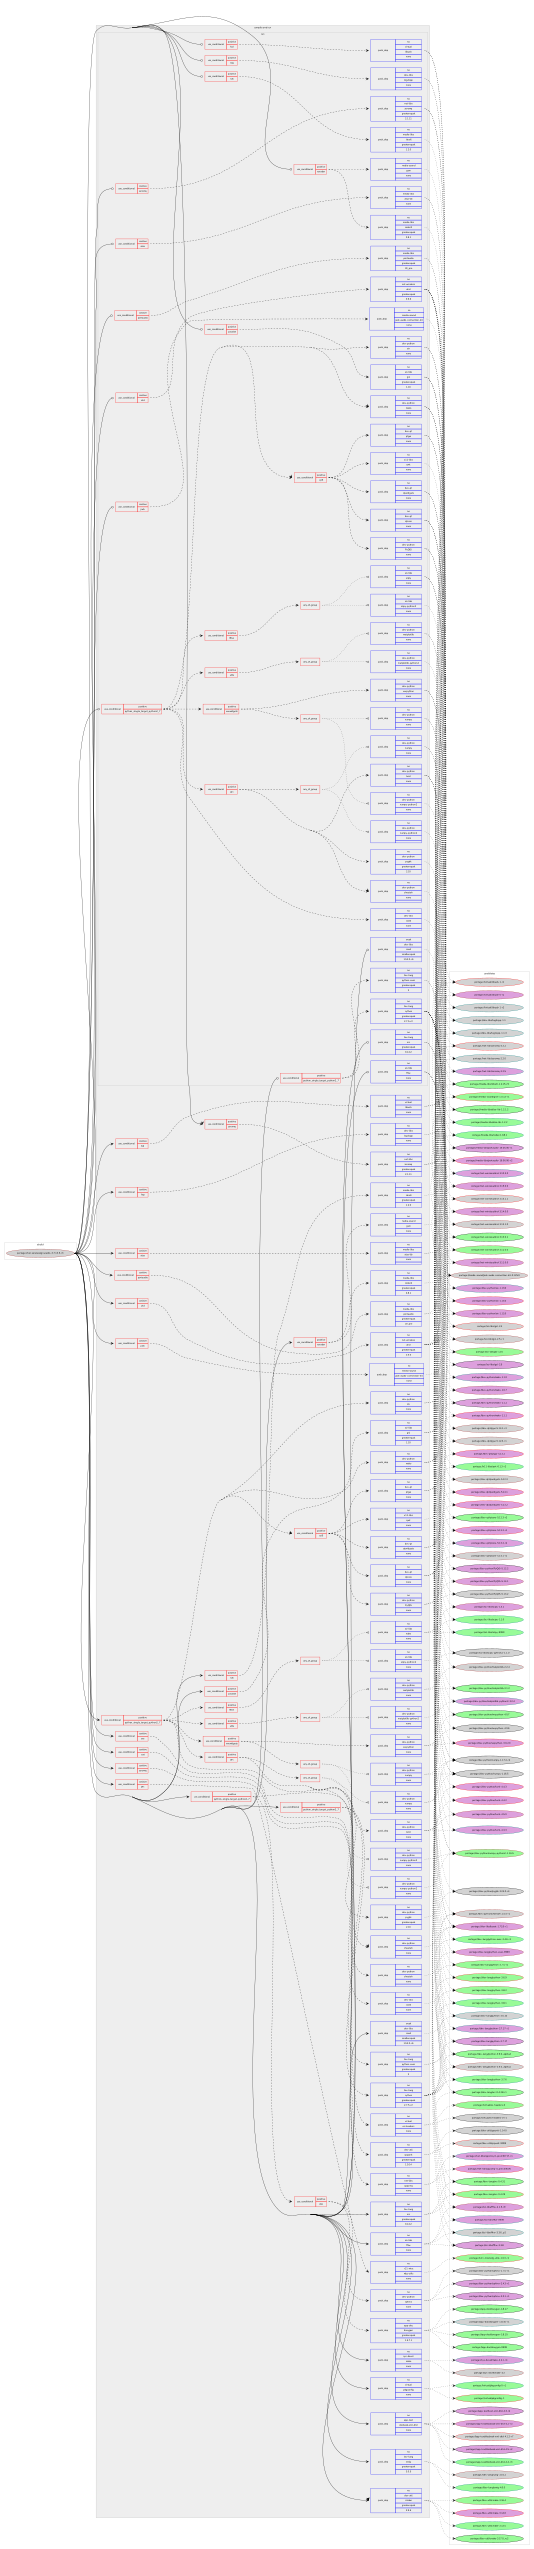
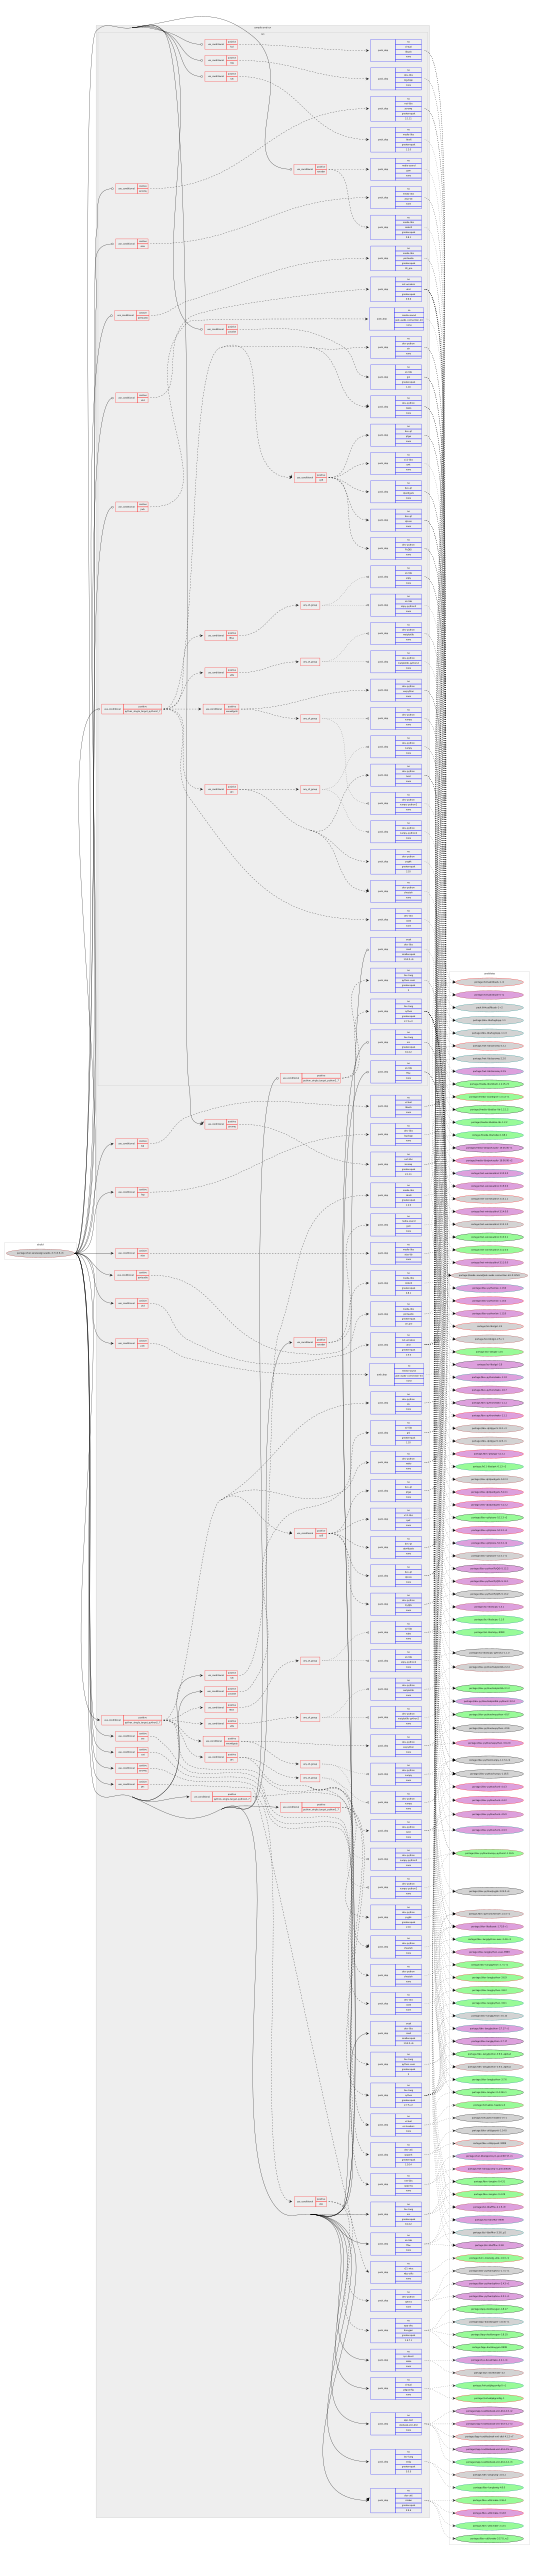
node "portage://virtual/libusb-1-r2": label "portage://virtual/libusb-1-r2" -> "pack://virtual/libusb-1-r2"
node "portage://app-text/text-xml-dtd-4.3-r2": label "portage://app-text/text-xml-dtd-4.3-r2" -> "portage://app-text/docbook-xml-dtd-4.3-r2"
